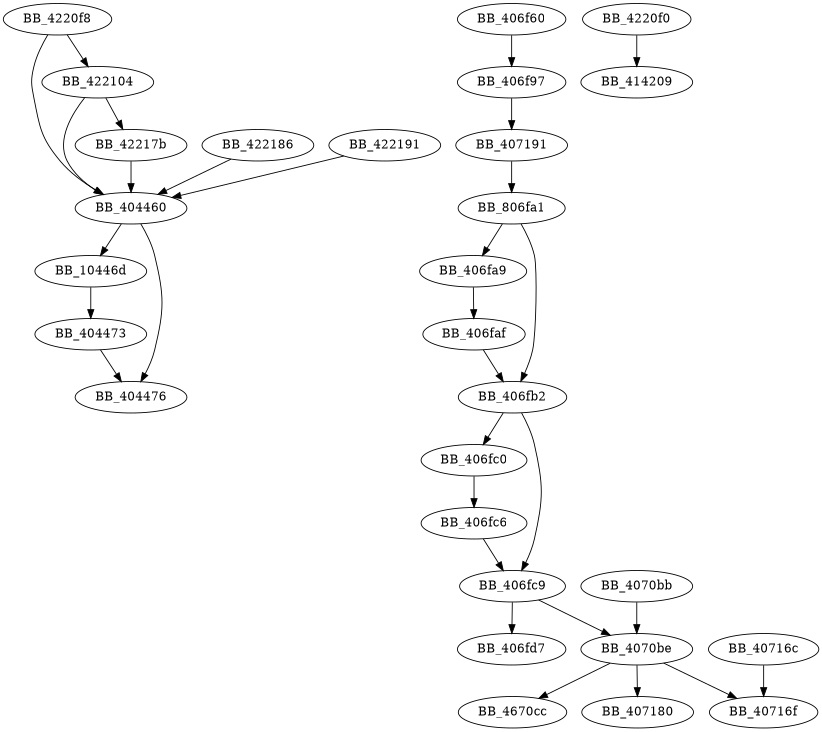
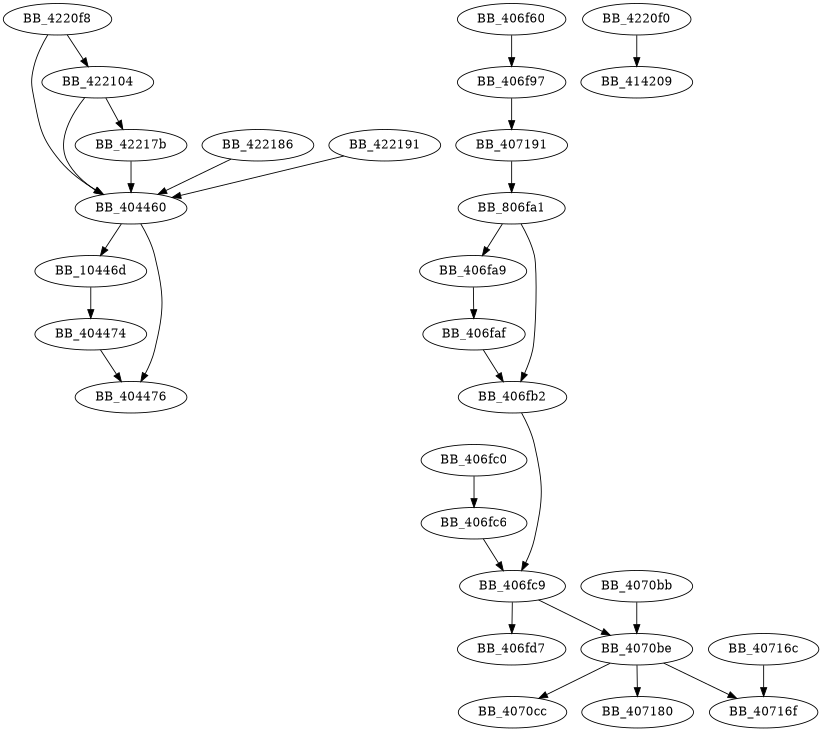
node "BB_404473": label "BB_404473" -> "BB_404474"
edge "BB_406fb2" -> "BB_406fc0": removed
node "BB_4670cc": label "BB_4670cc" -> "BB_4070cc"
